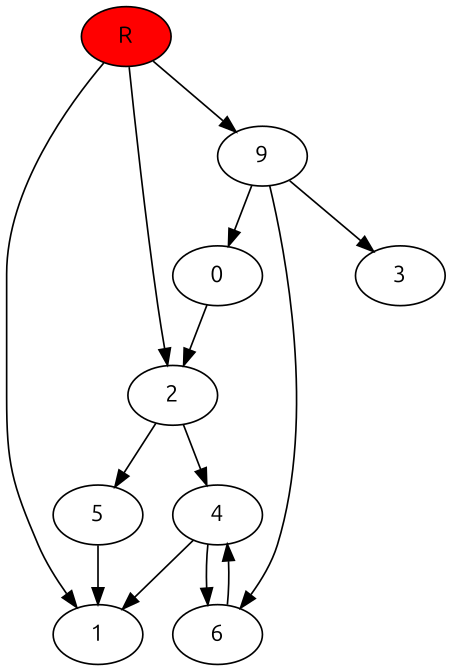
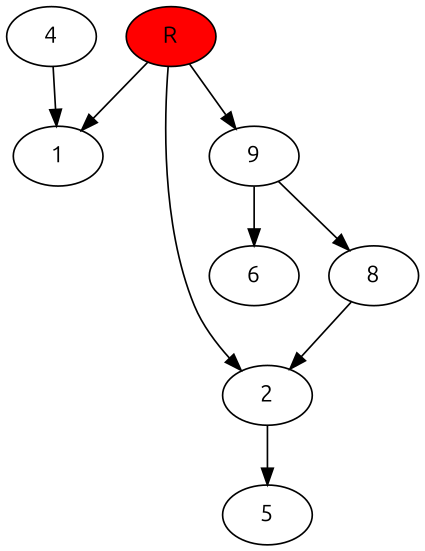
node "0": label "0" -> "8"
node "3": removed
edge "2" -> "4": removed
edge "4" -> "6": removed
edge "5" -> "1": removed
edge "6" -> "4": removed
